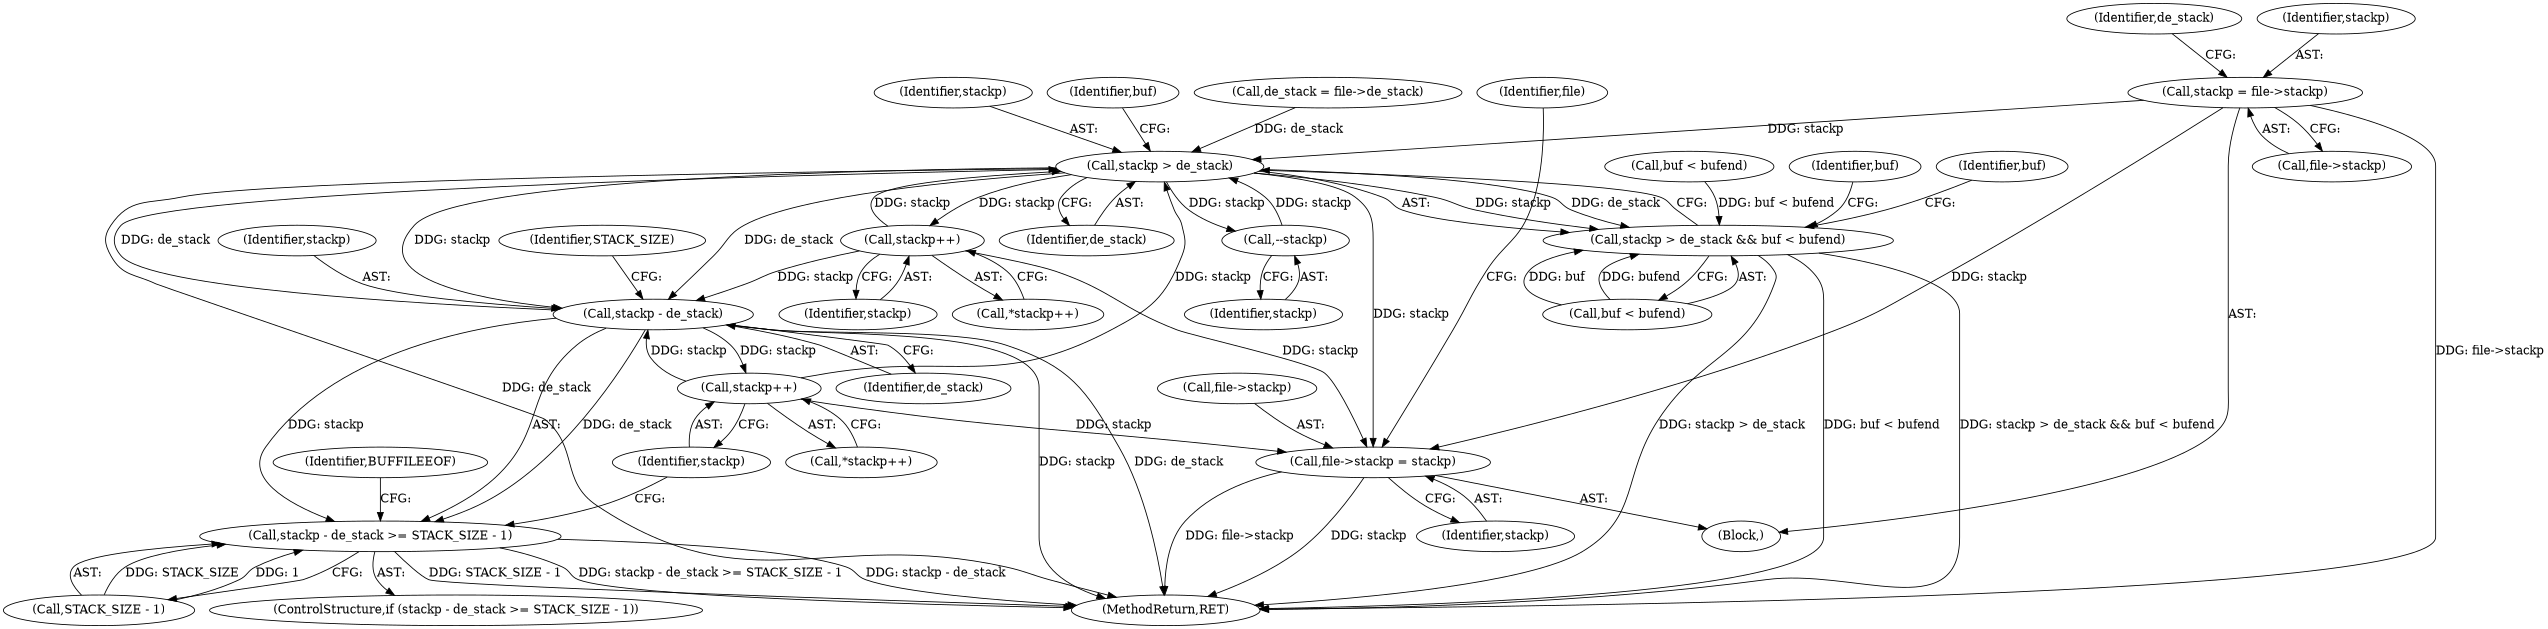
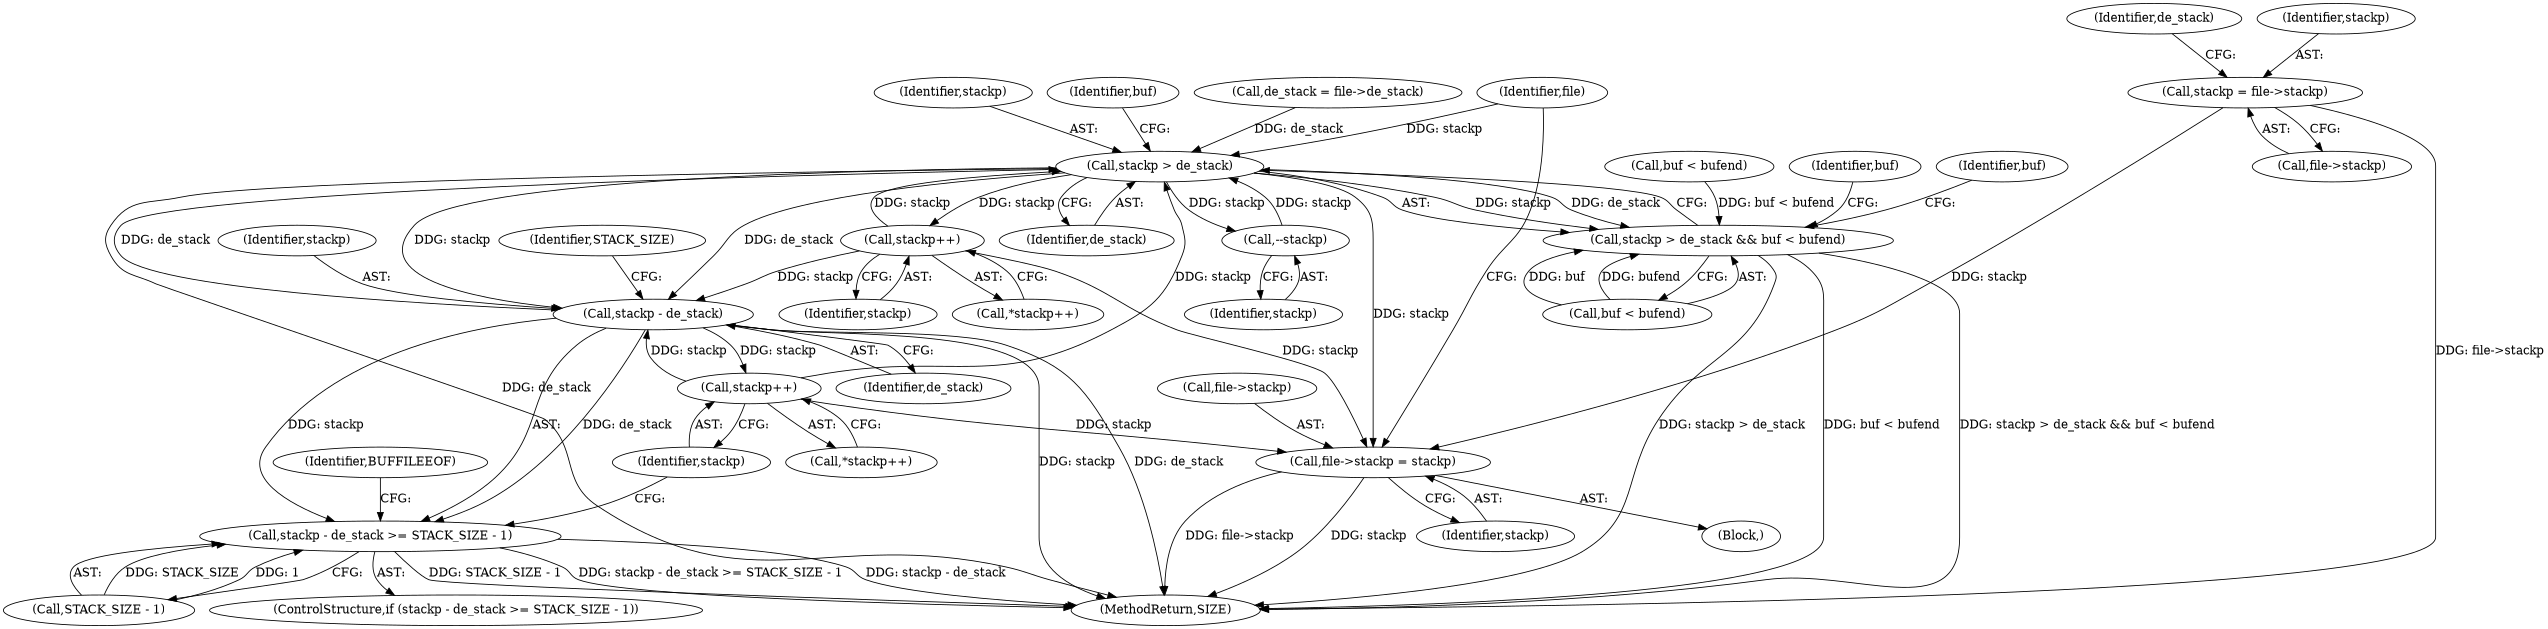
edge "(Call,stackp = file->stackp)" -> "(Call,stackp > de_stack)": now "(Identifier,file)" -> "(Call,stackp > de_stack)"
edge "(Call,stackp = file->stackp)" -> "(Block,)": removed, label "AST:"
node "(MethodReturn,RET)": label "(MethodReturn,RET)" -> "(MethodReturn,SIZE)"
